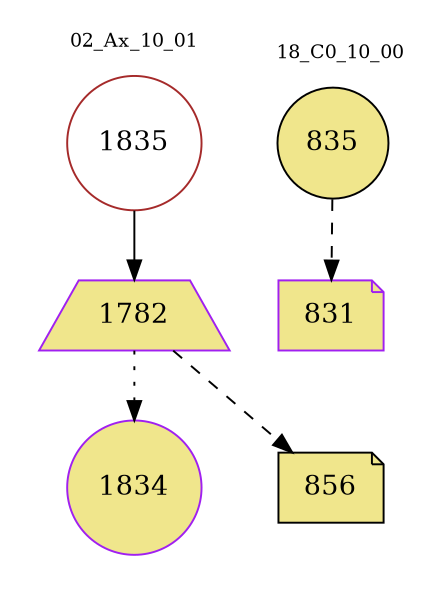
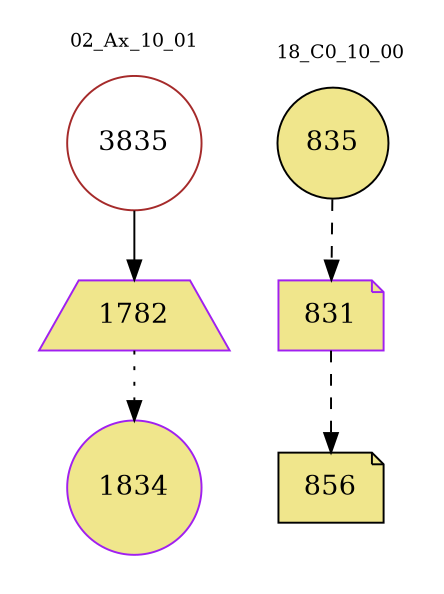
node "1835": label "1835" -> "3835"
edge "1782" -> "856": now "831" -> "856"
